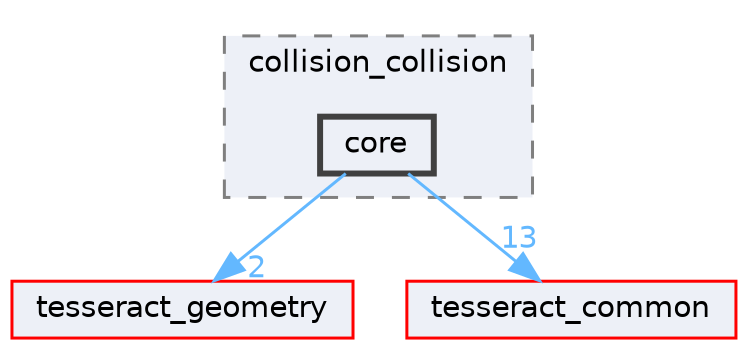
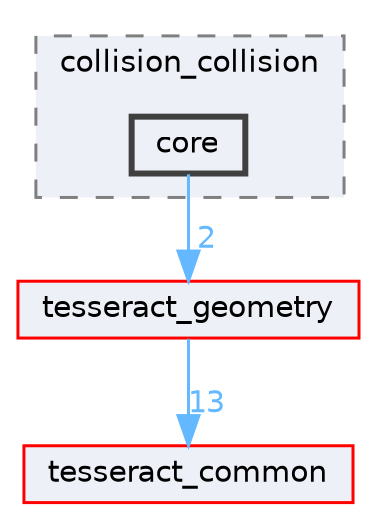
edge "core" -> "tesseract_common": now "tesseract_geometry" -> "tesseract_common"
